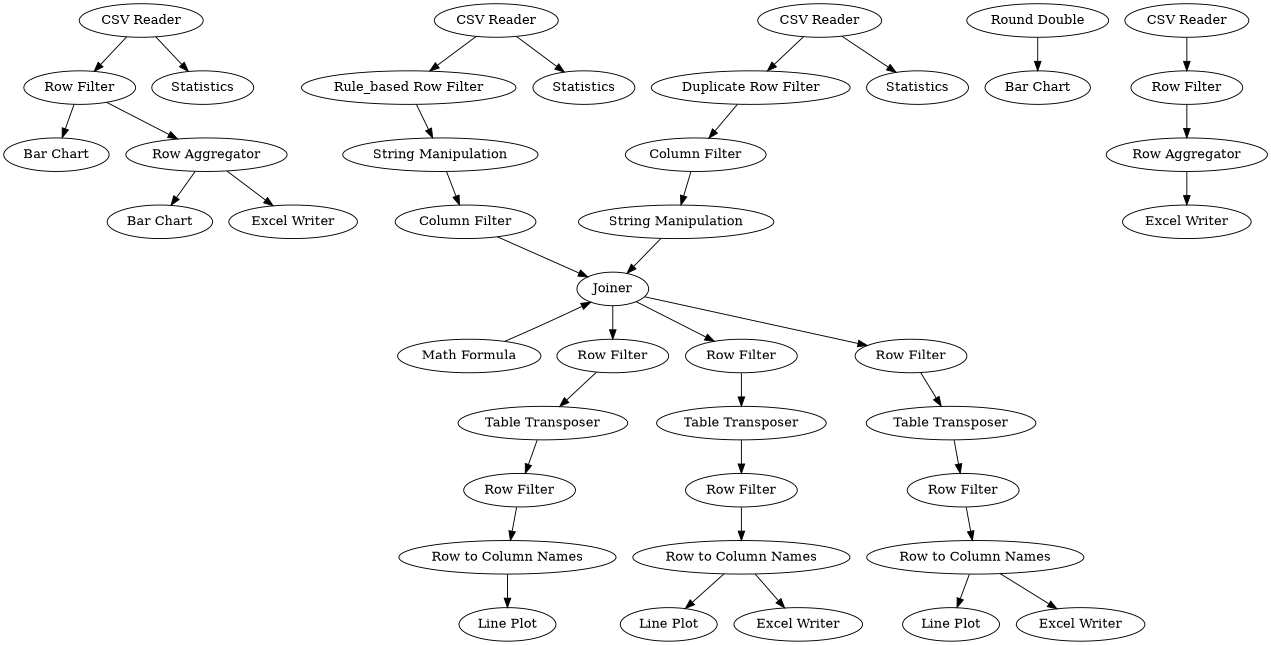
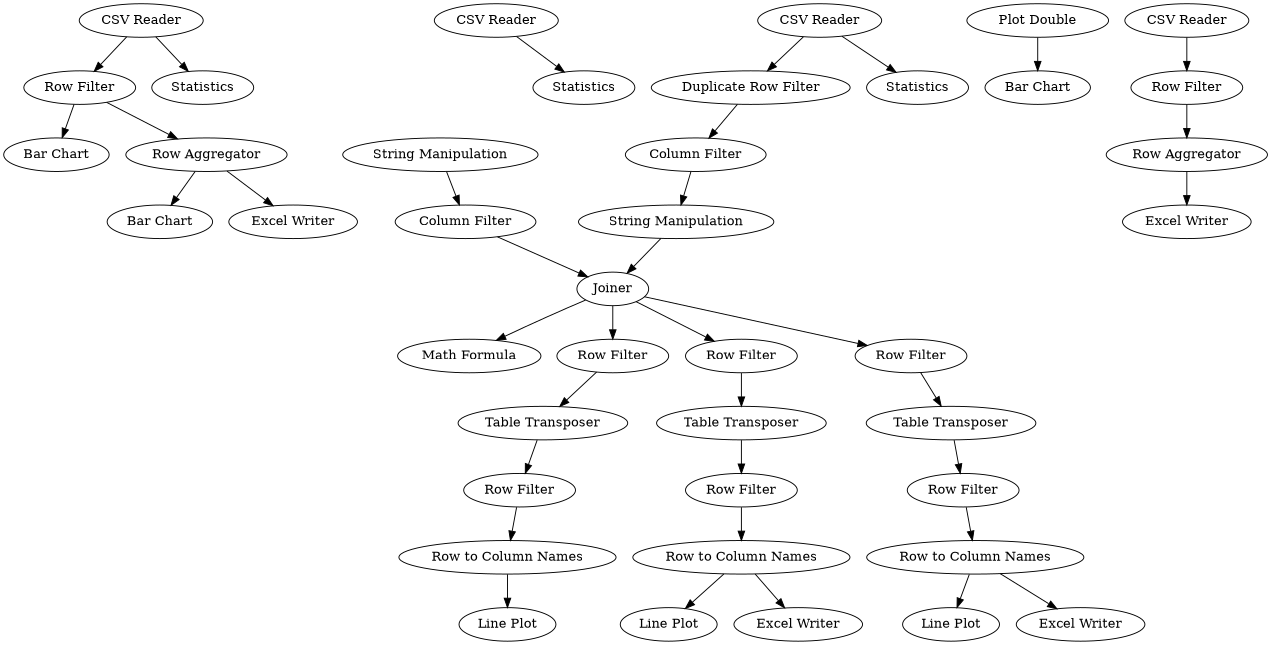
node "Round Double": label "Round Double" -> "Plot Double"
node "Rule_based Row Filter": removed
edge "Math Formula" -> "Joiner": reversed
